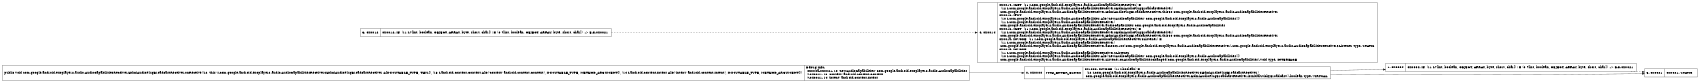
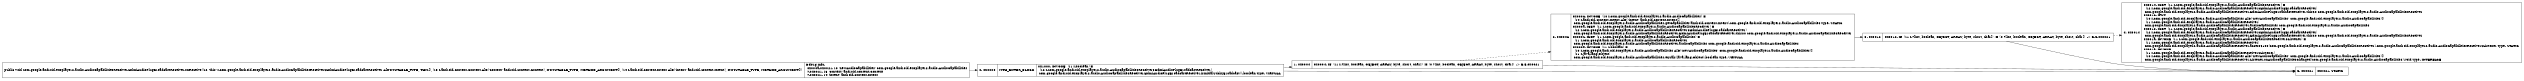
node "2: 0x0006": added
edge "3: 0x0012" -> "5: 0x0021": added
edge "1: 0x0004" -> "5: 0x0021": style dashed -> solid
